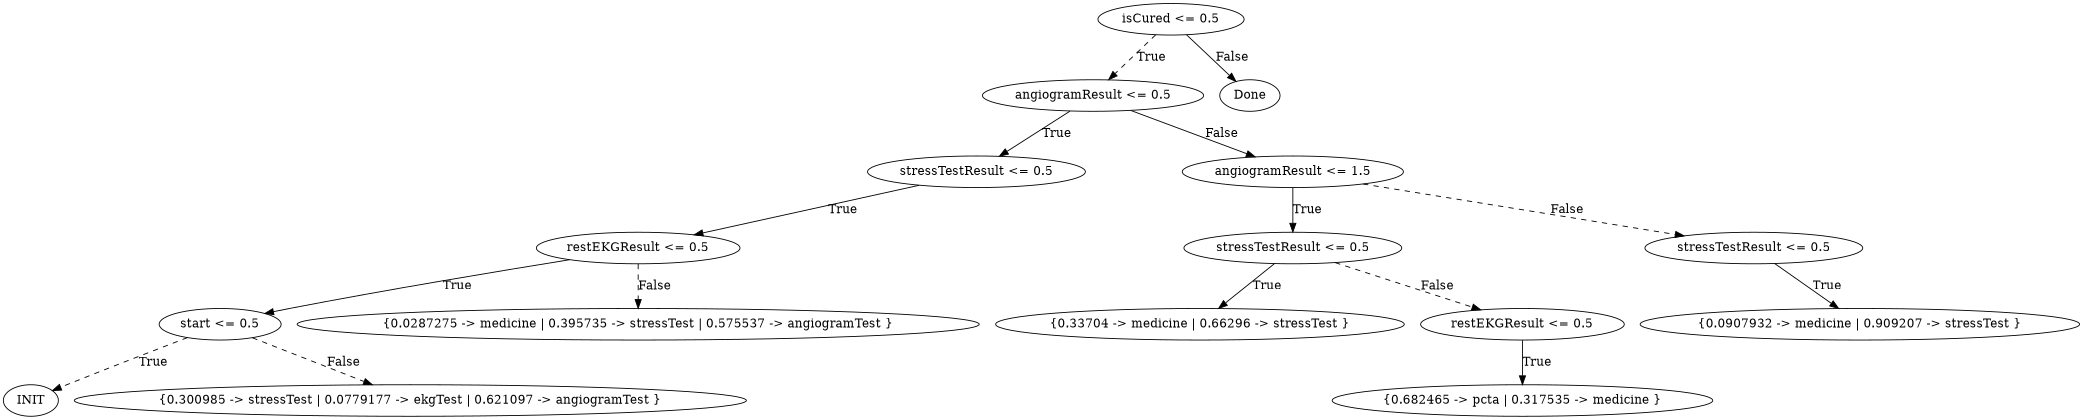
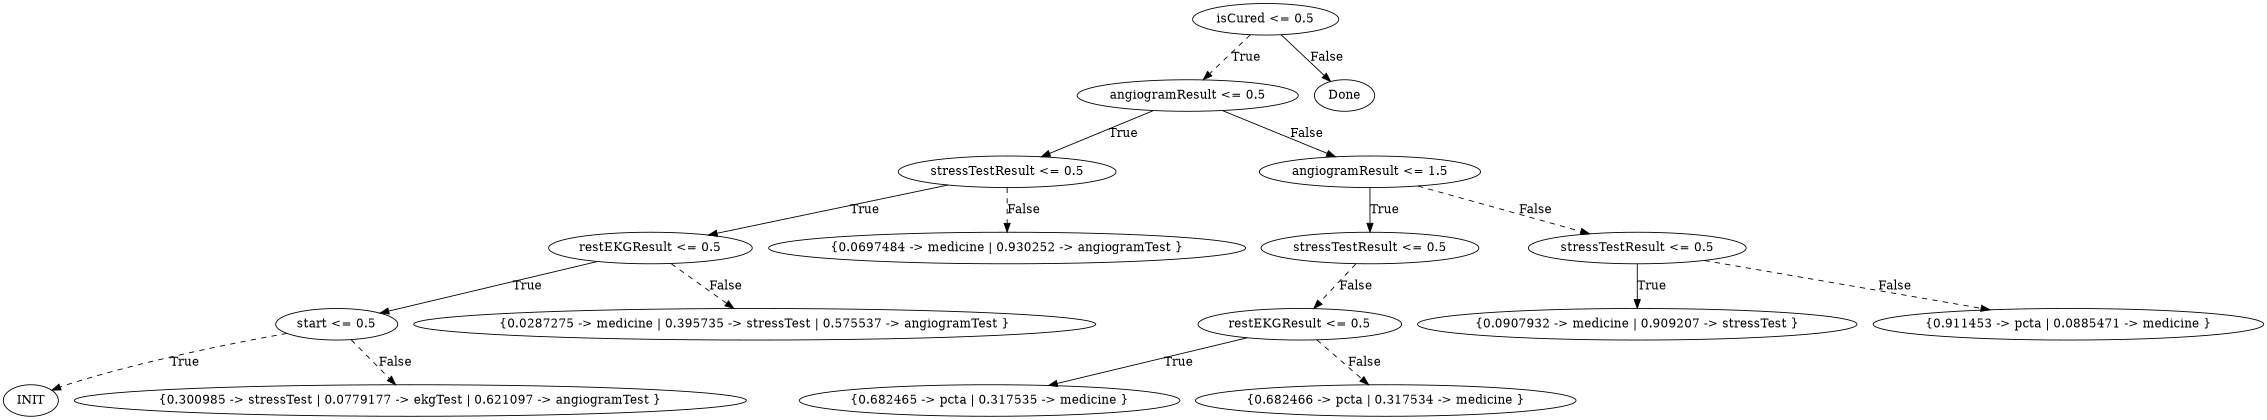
node "{0.0697484 -> medicine | 0.930252 -> angiogramTest }": added
node "{0.33704 -> medicine | 0.66296 -> stressTest }": removed
node "{0.911453 -> pcta | 0.0885471 -> medicine }": added
node "{0.682466 -> pcta | 0.317534 -> medicine }": added
